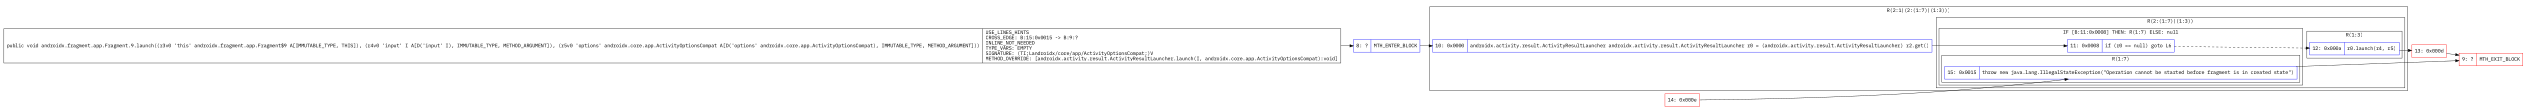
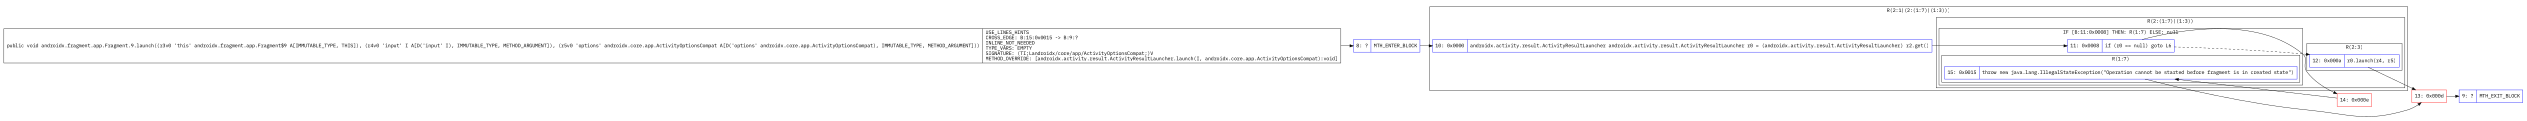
edge "11: 0x0008" -> "14: 0x000e": added
cluster "R(1:3)": label "R(1:3)" -> "R(2:3)"
node "9: ?": color red -> blue
edge "15: 0x0015" -> "9: ?": now "15: 0x0015" -> "13: 0x000d"
